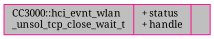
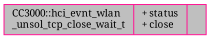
node "CC3000::hci_evnt_wlan": text "+ handle" -> "+ close"
